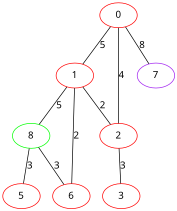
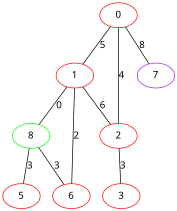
edge "1" -- "8": label "5" -> "0"
edge "1" -- "2": label "2" -> "6"
